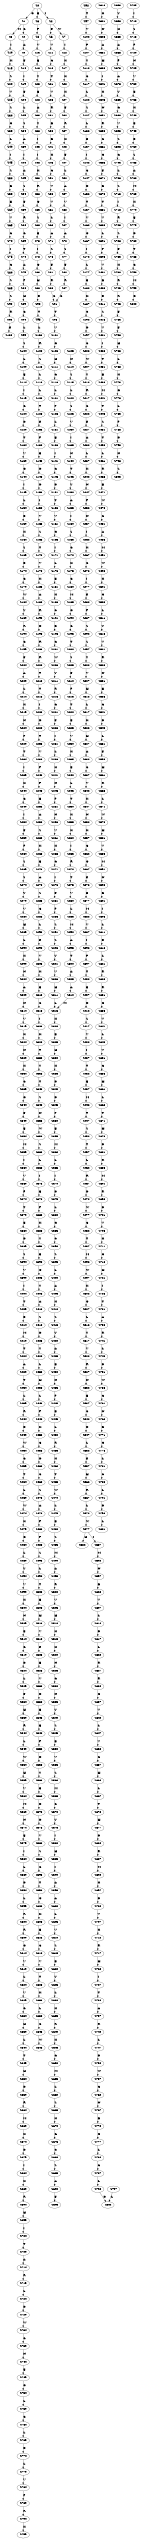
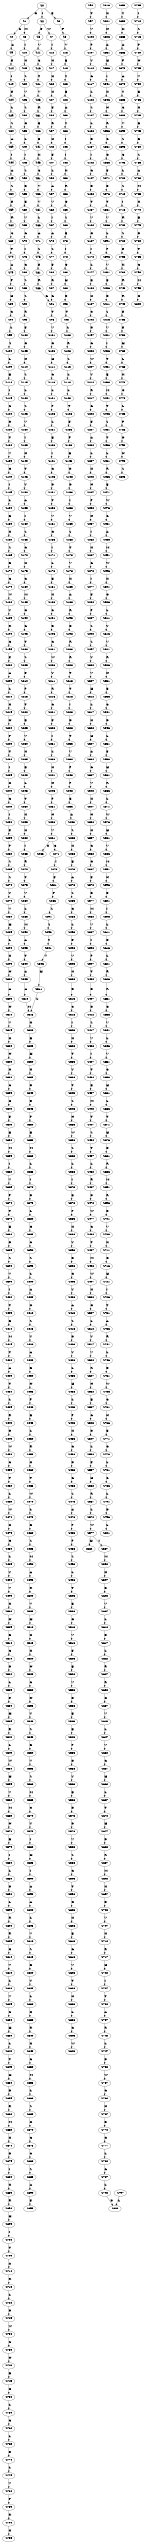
edge "S100" -> "S105": added, label "Q"
edge "S266" -> "S271": now "S261" -> "S271"
edge "S508" -> "S513": label "H" -> "Q"
